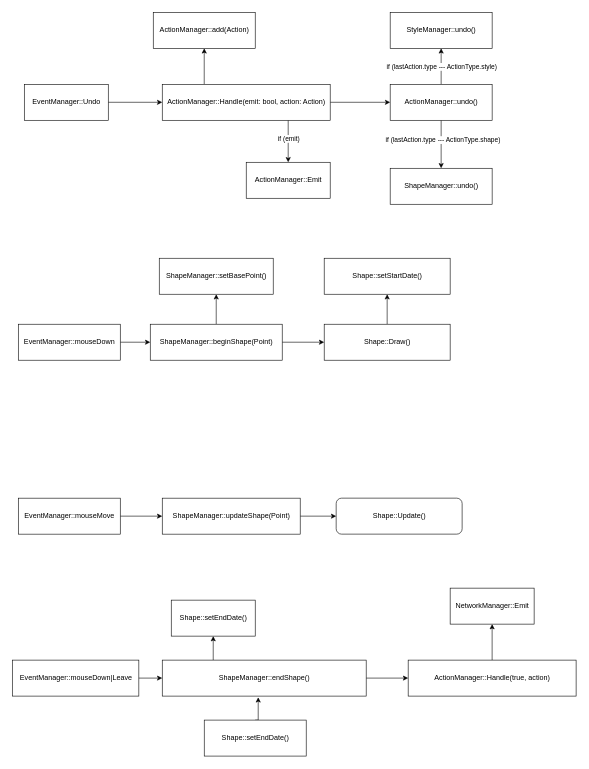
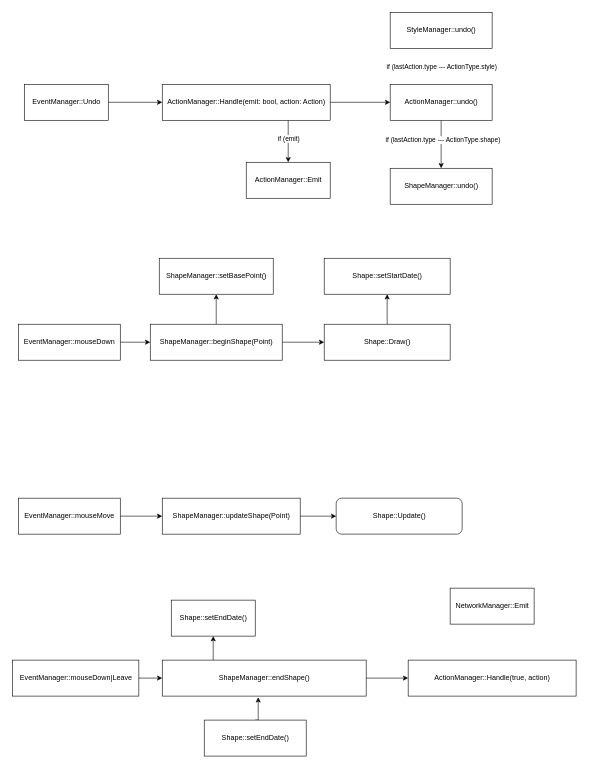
node "ActionManager::add(Action)": removed
edge "ActionManager::Handle(emit: bool, action: Action)" -> "ActionManager::add(Action)": removed
edge "ActionManager::undo()" -> "StyleManager::undo()": removed
edge "ActionManager::Handle(true, action)" -> "NetworkManager::Emit": removed
